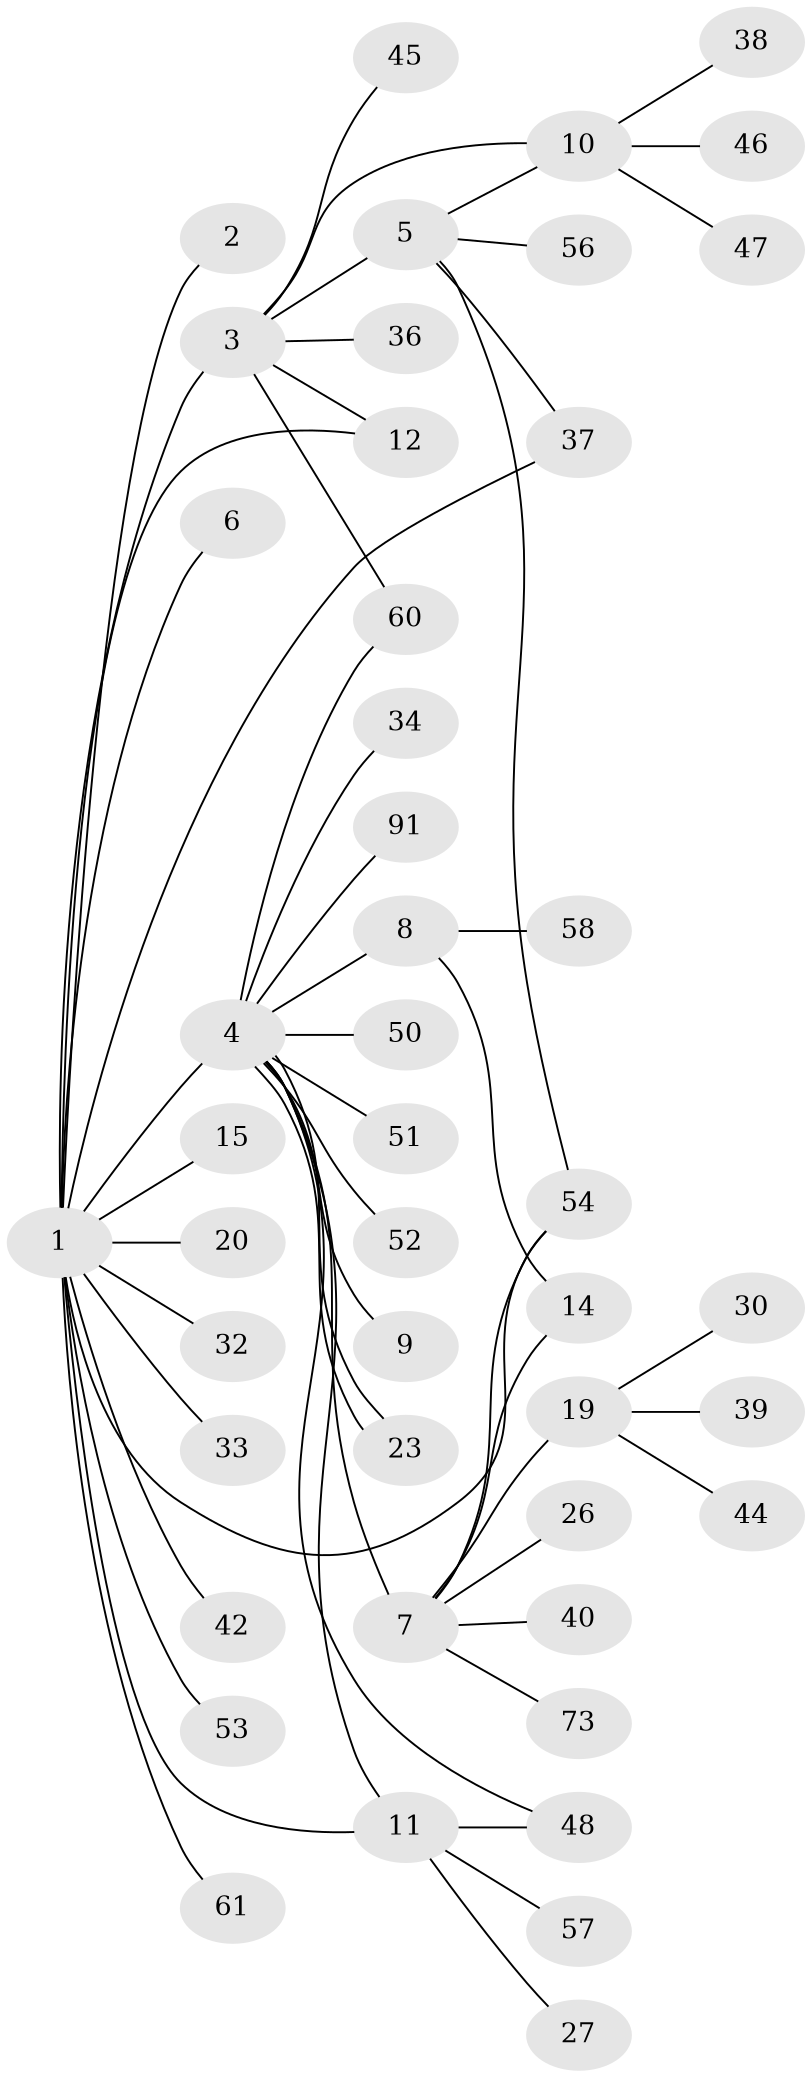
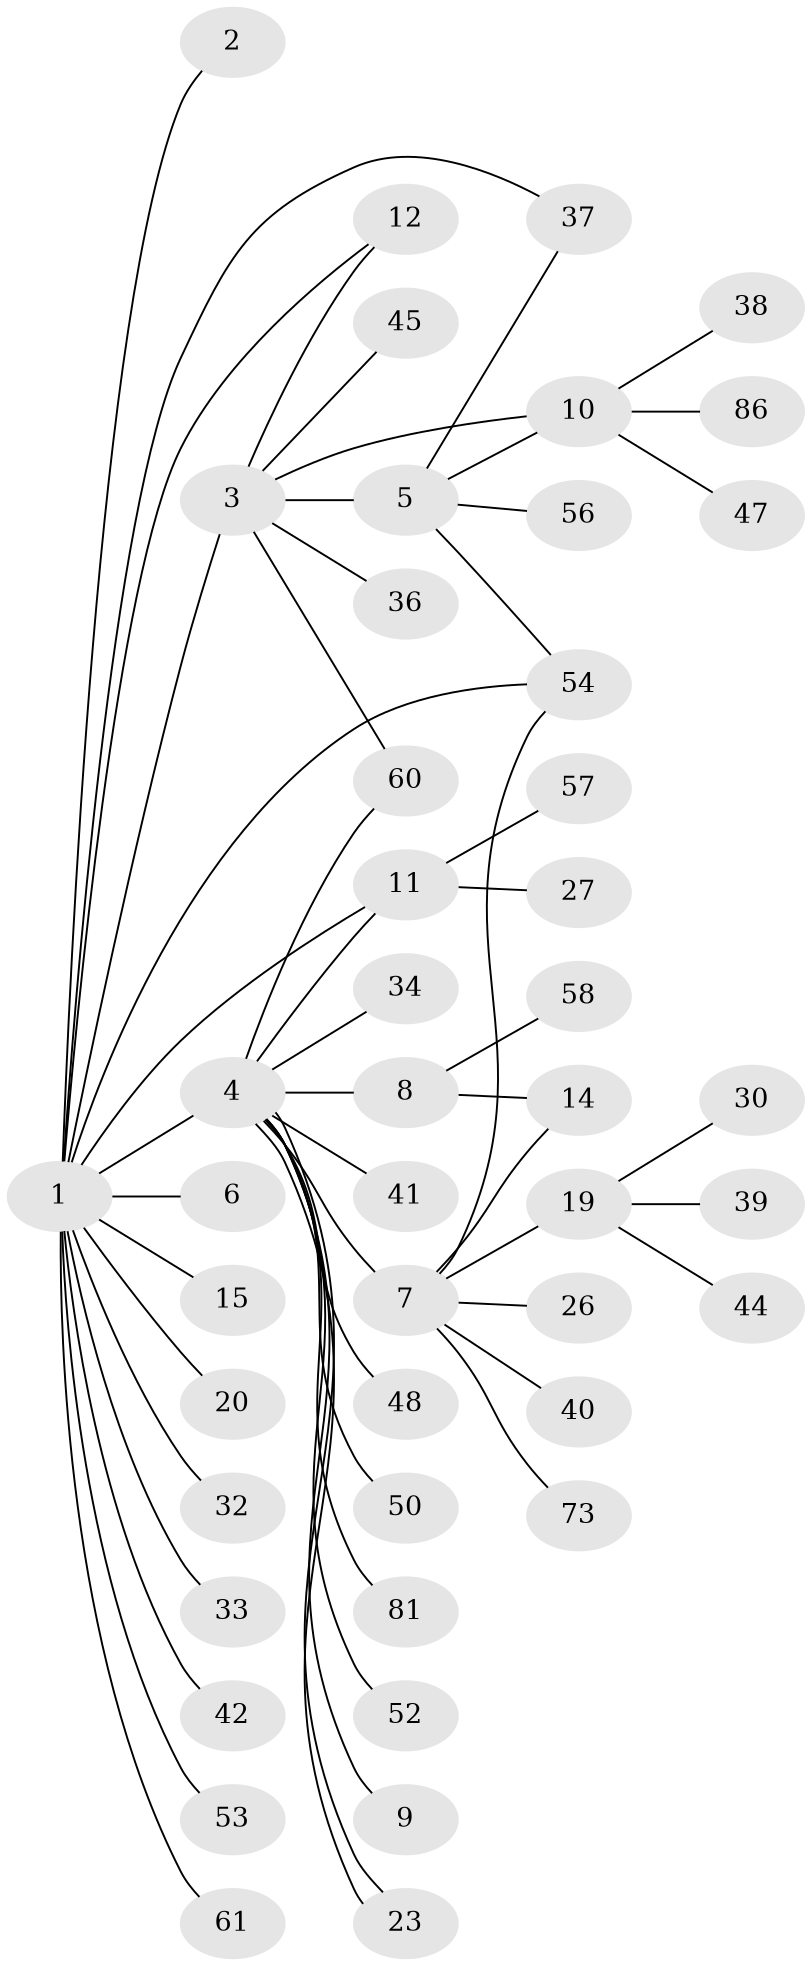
node "46": label "46" -> "86"
node "91": label "91" -> "41"
node "51": label "51" -> "81"
edge "11" -- "48": removed
